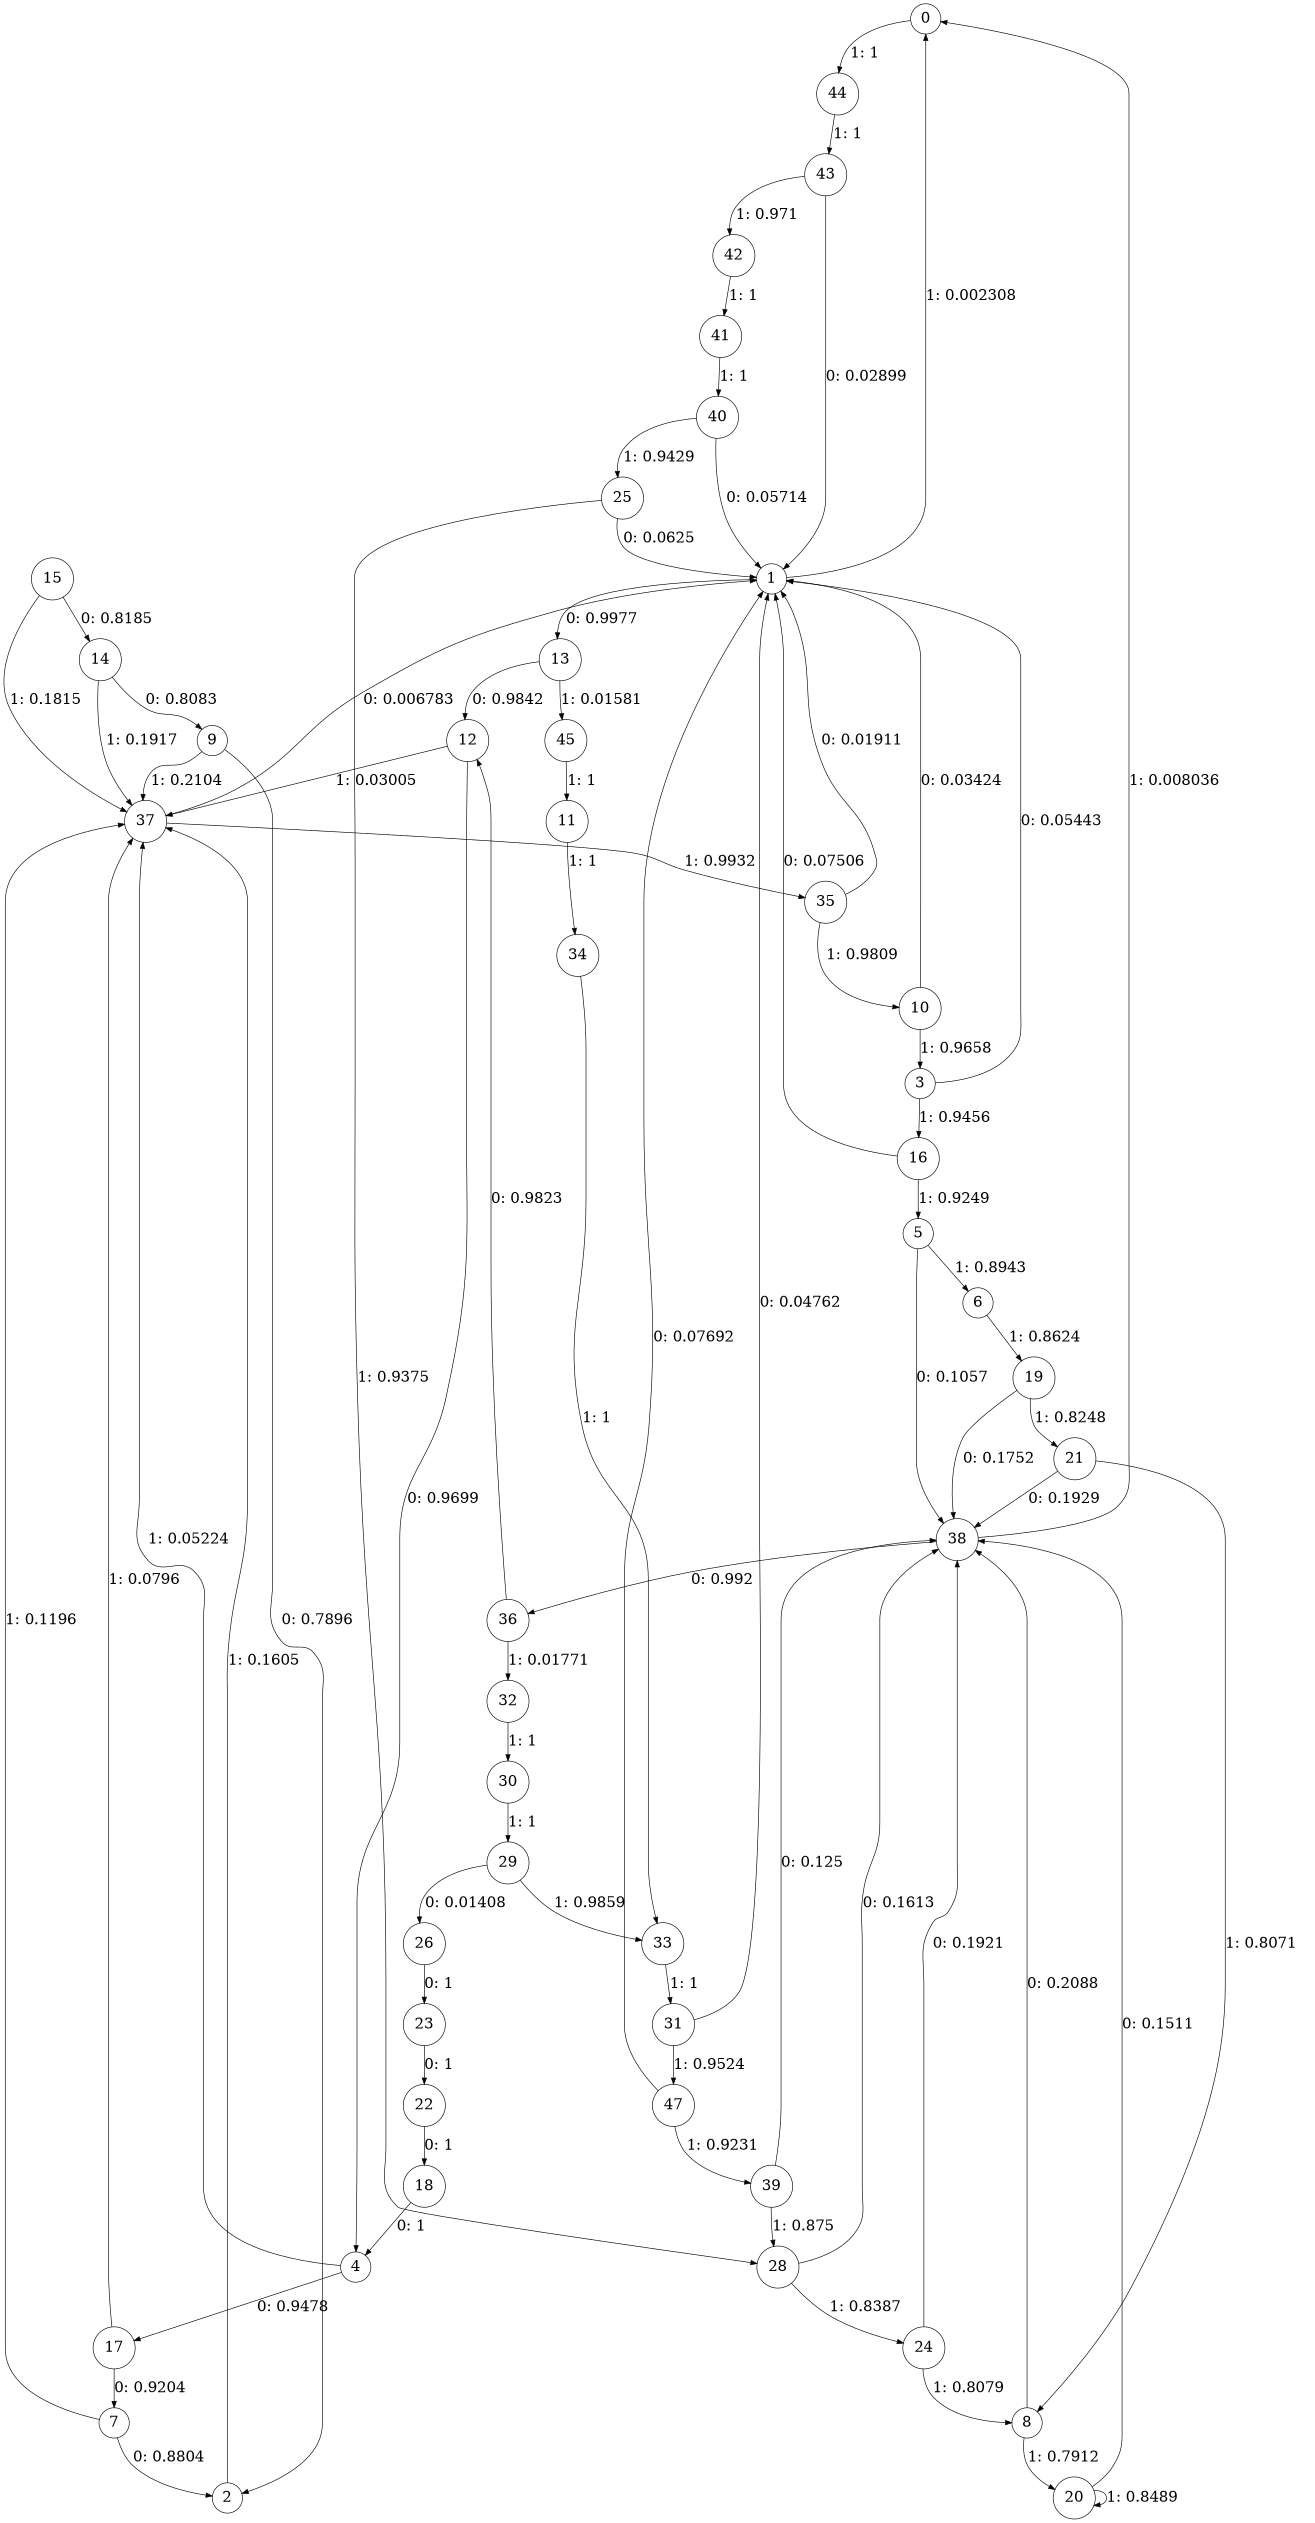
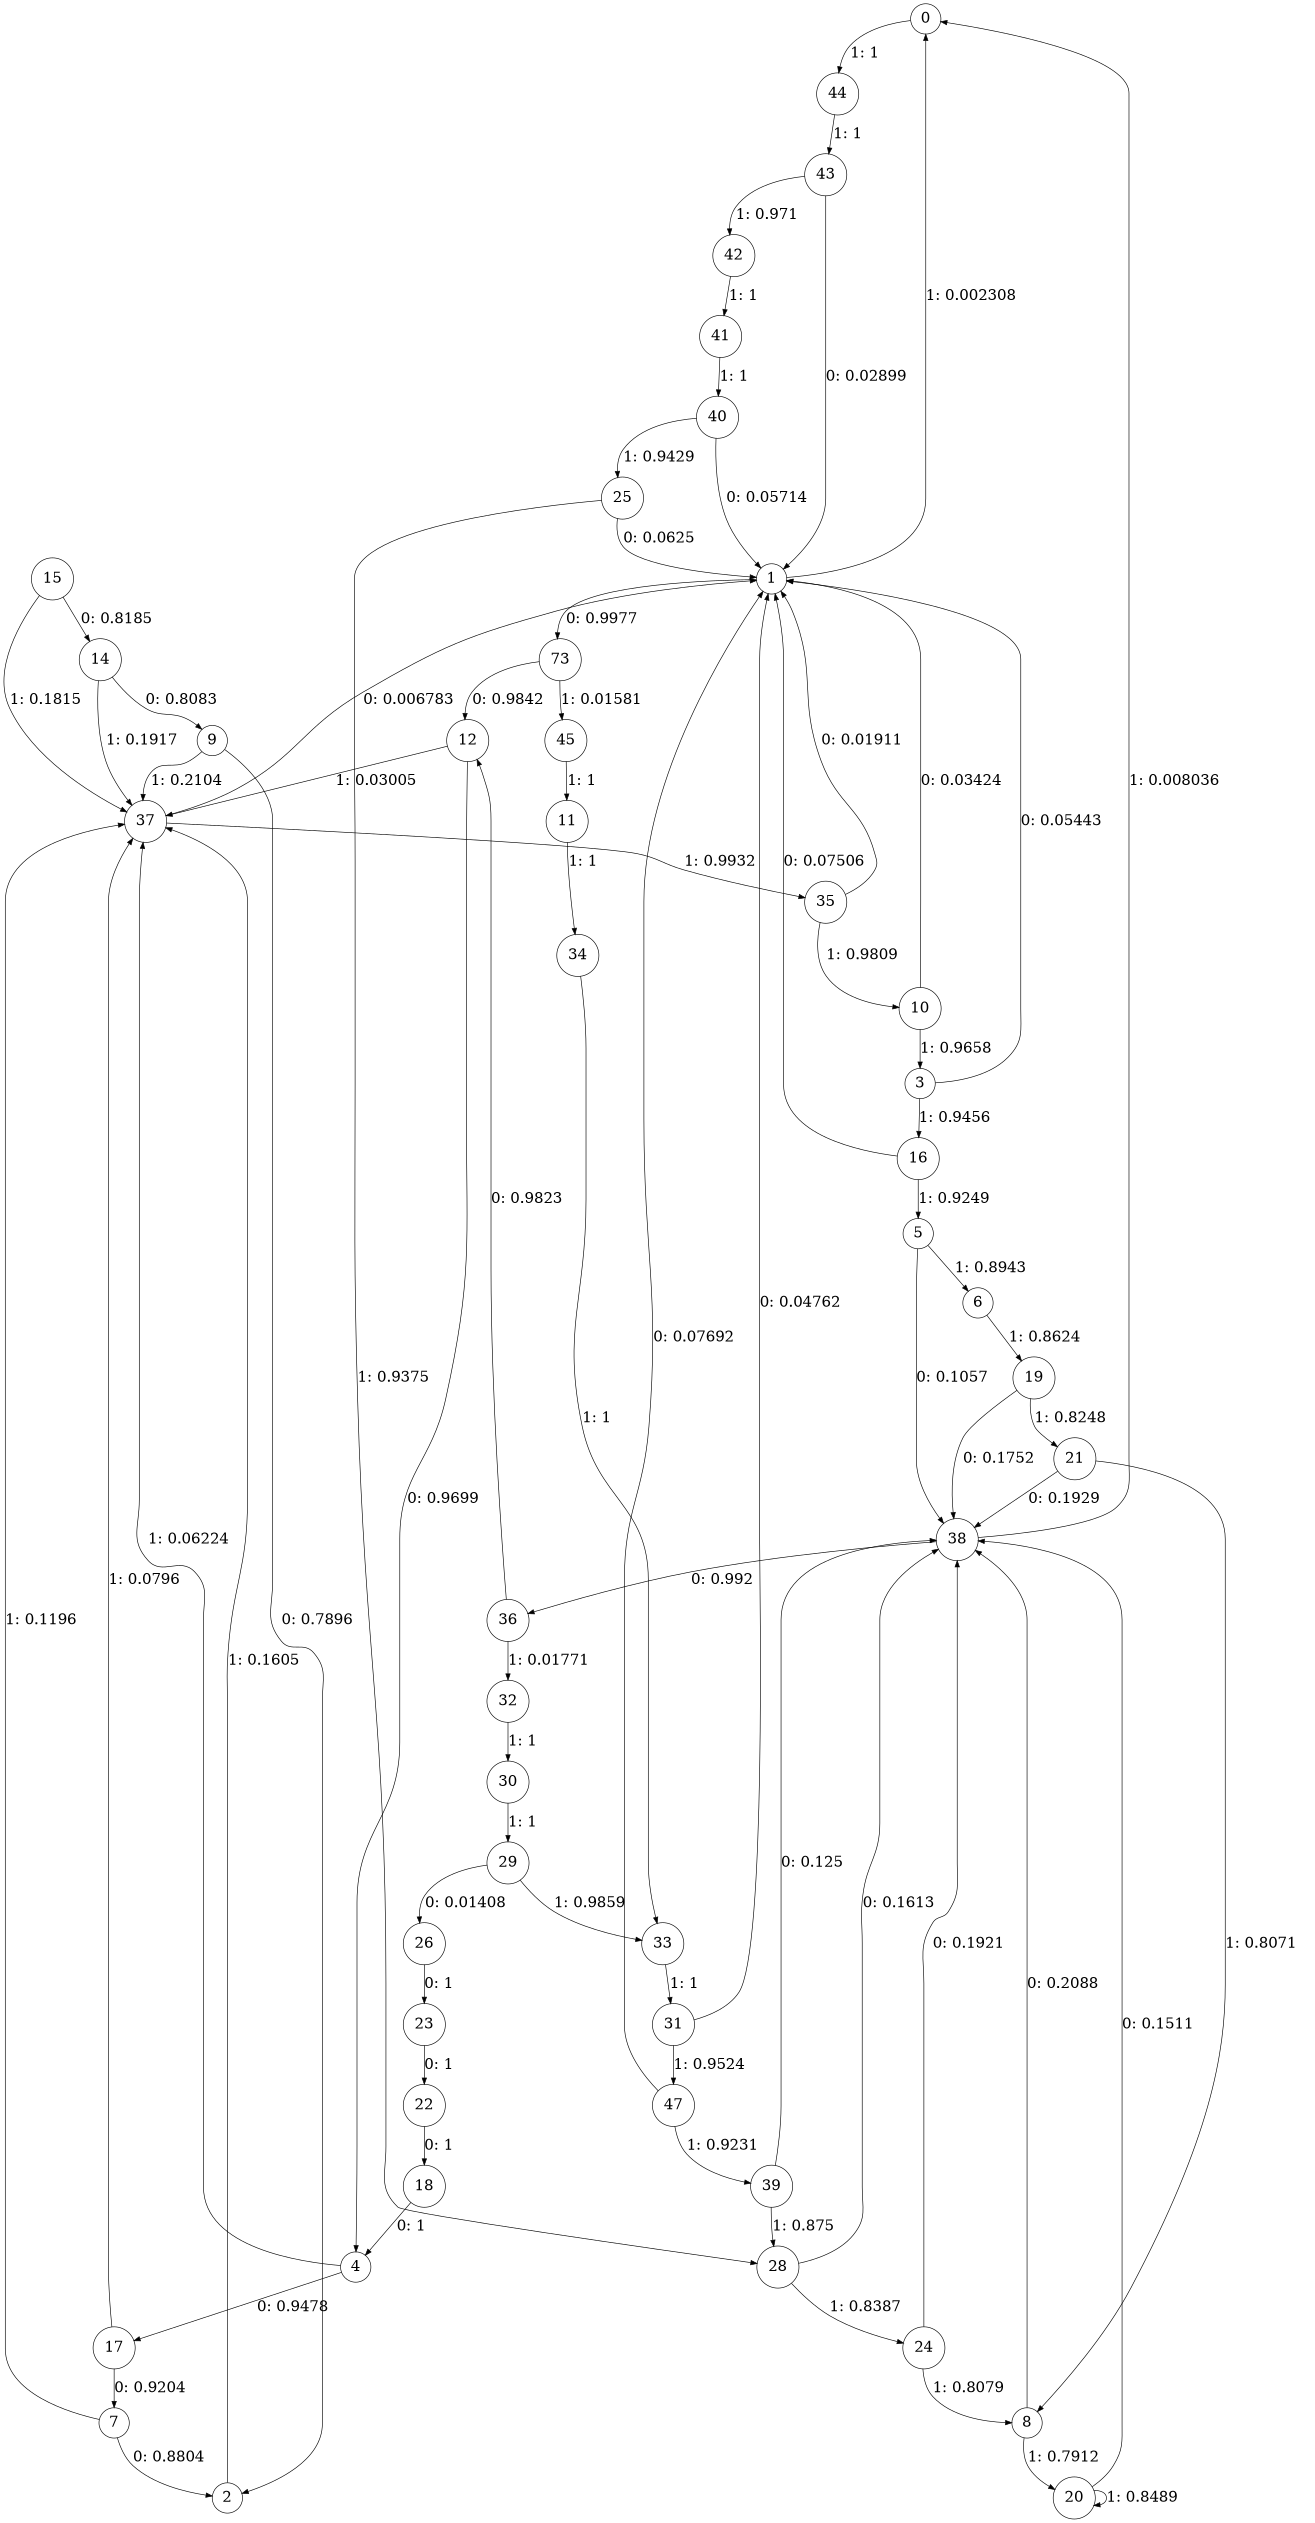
node "13": label "13" -> "73"
edge "4" -> "37": label "1: 0.05224  " -> "1: 0.06224  "
